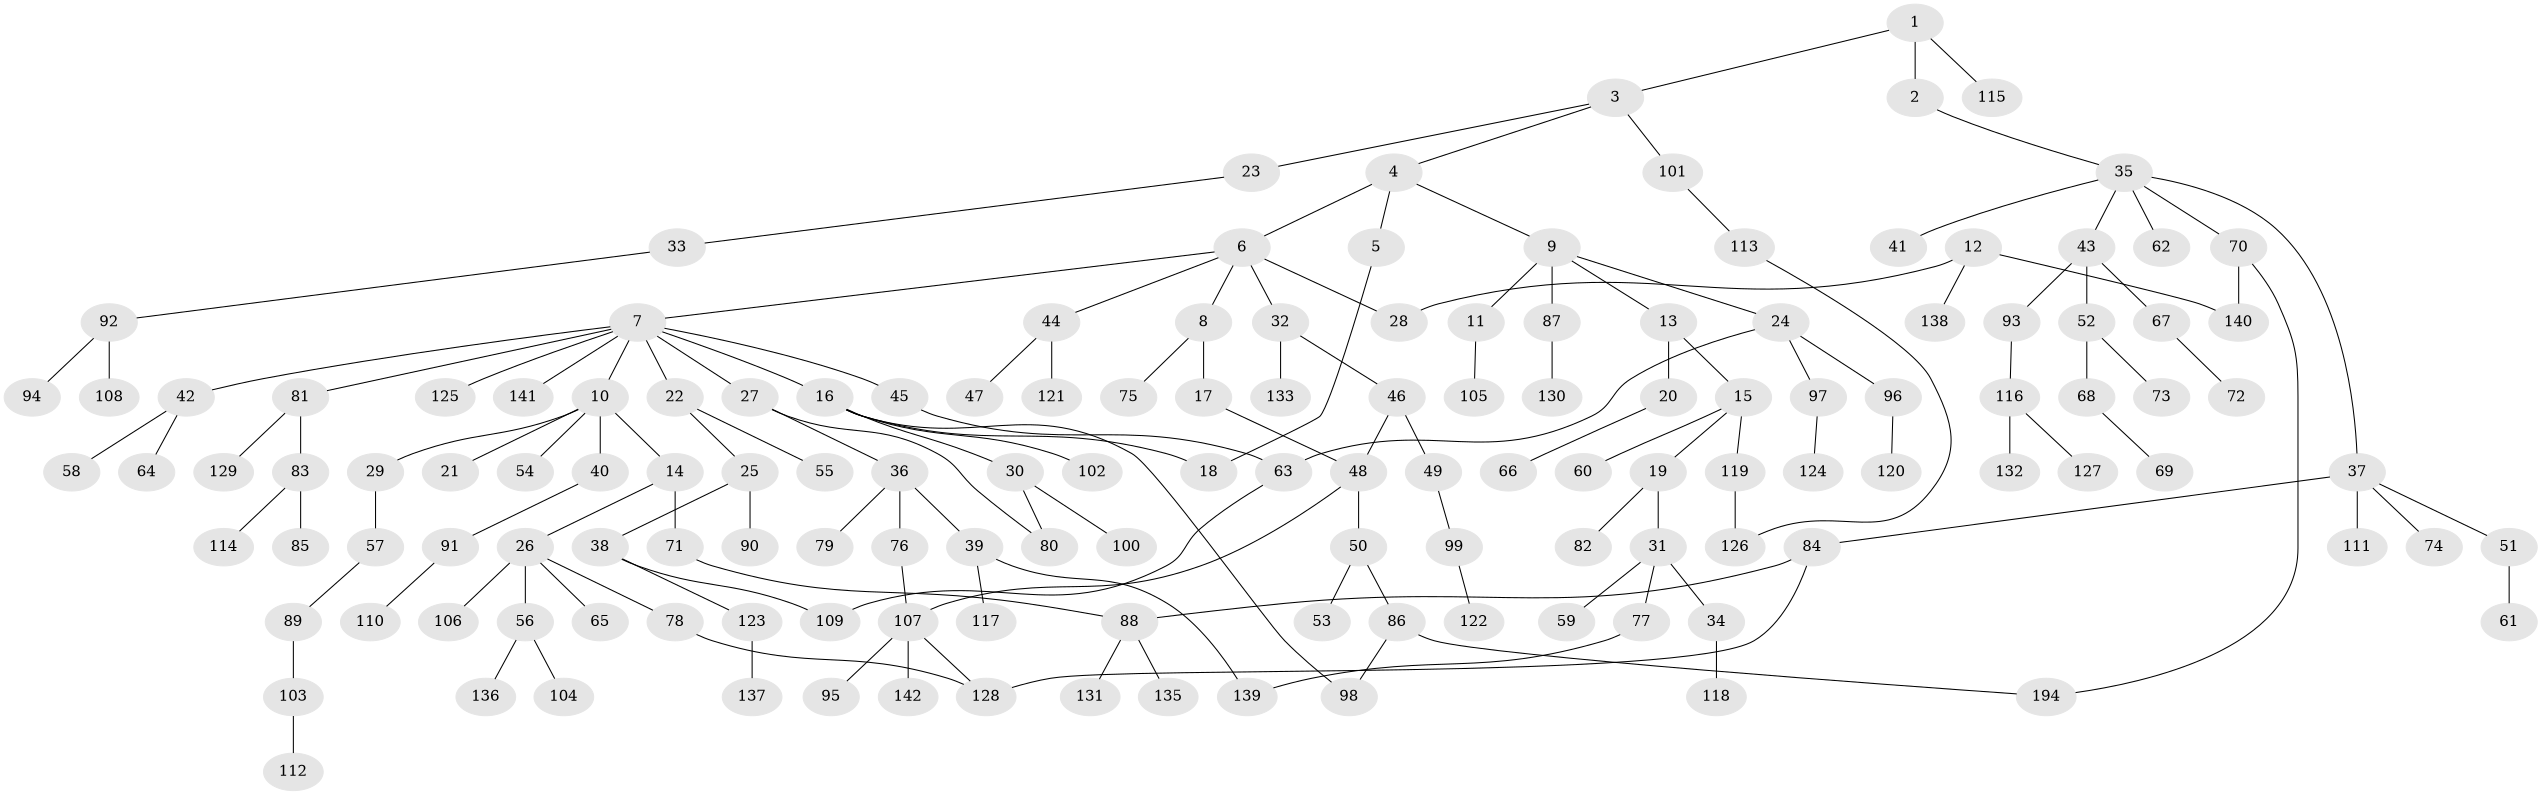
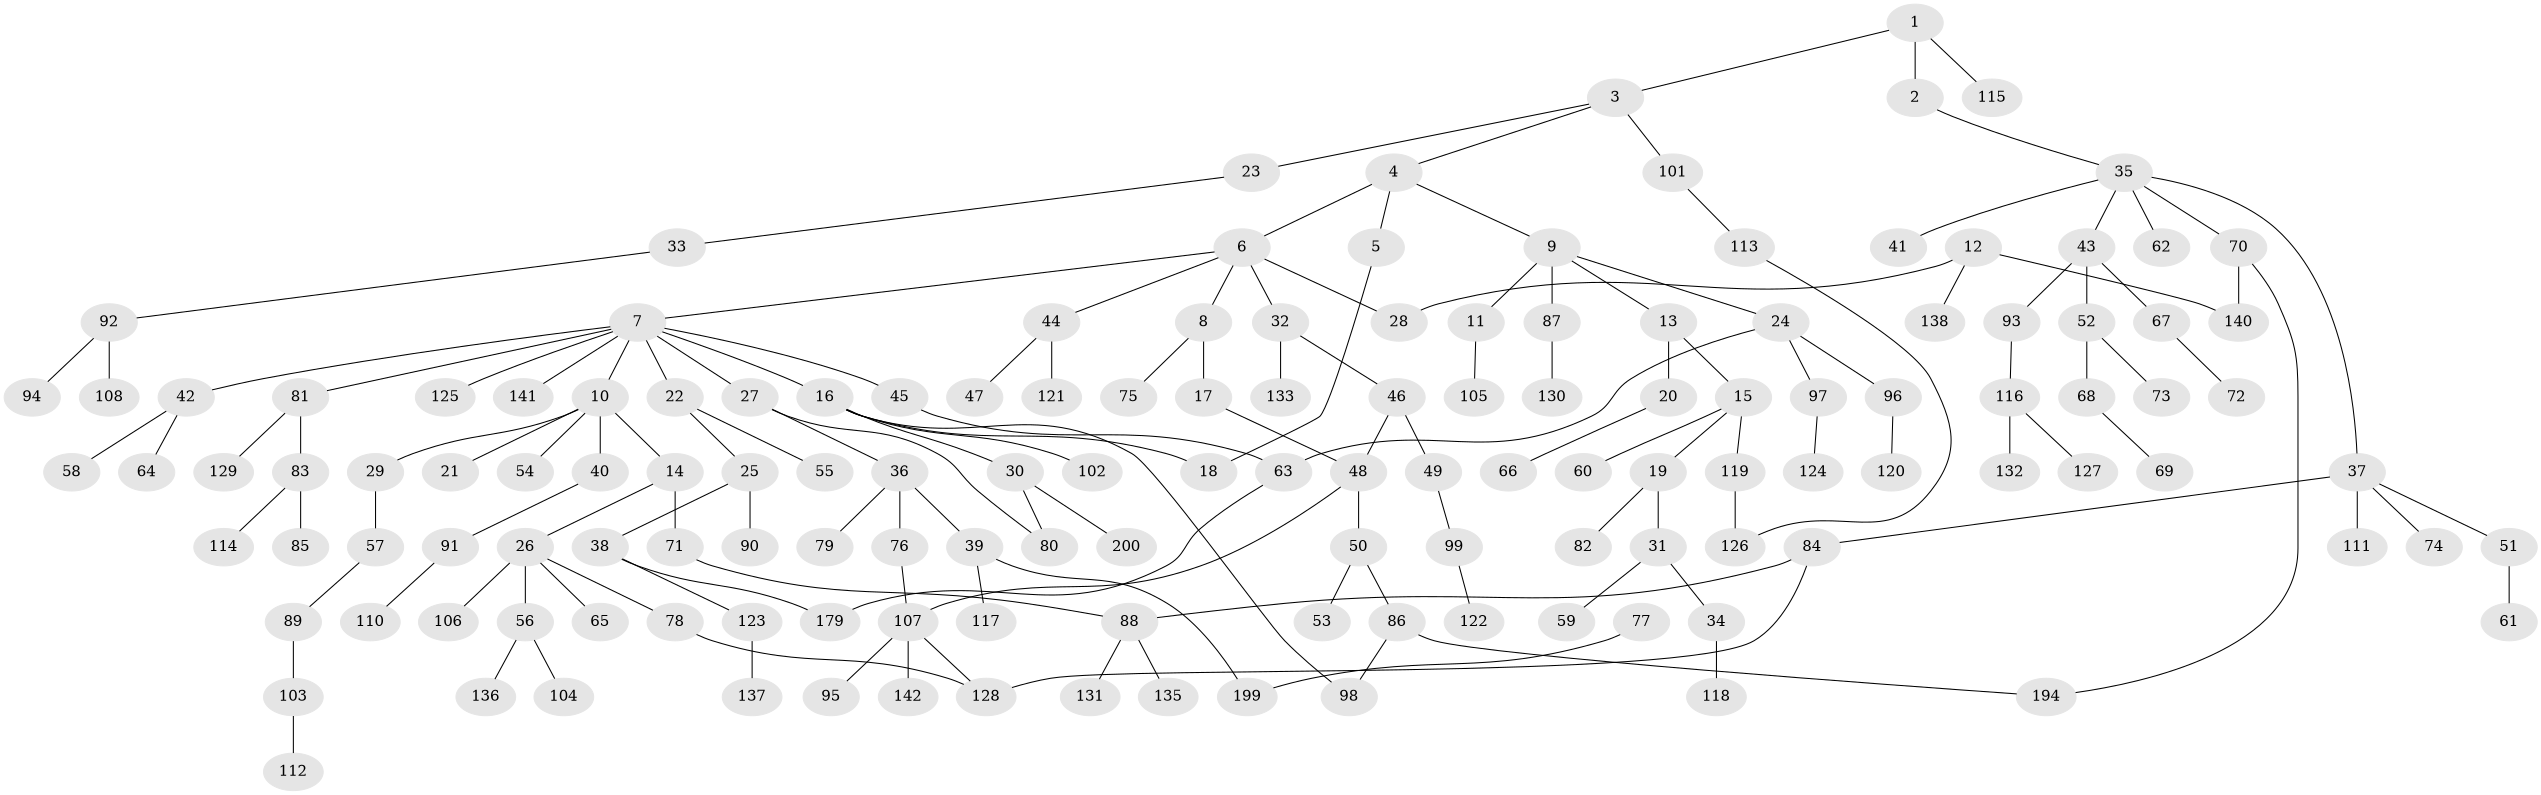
node "100": label "100" -> "200"
edge "31" -- "77": removed
node "109": label "109" -> "179"
node "139": label "139" -> "199"
